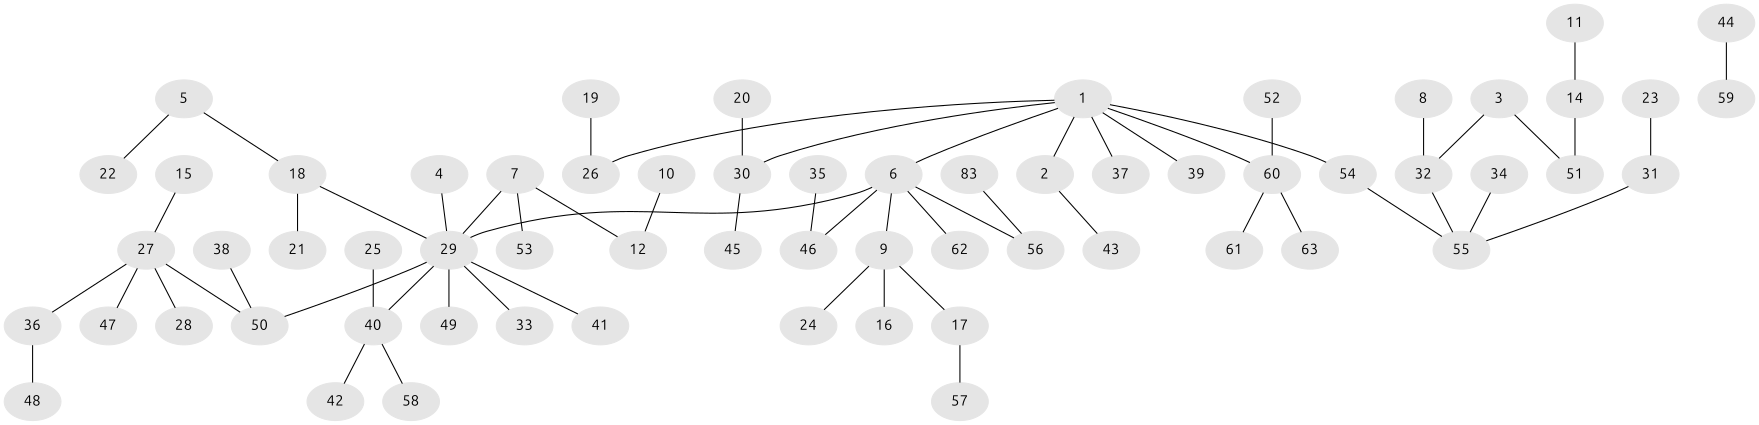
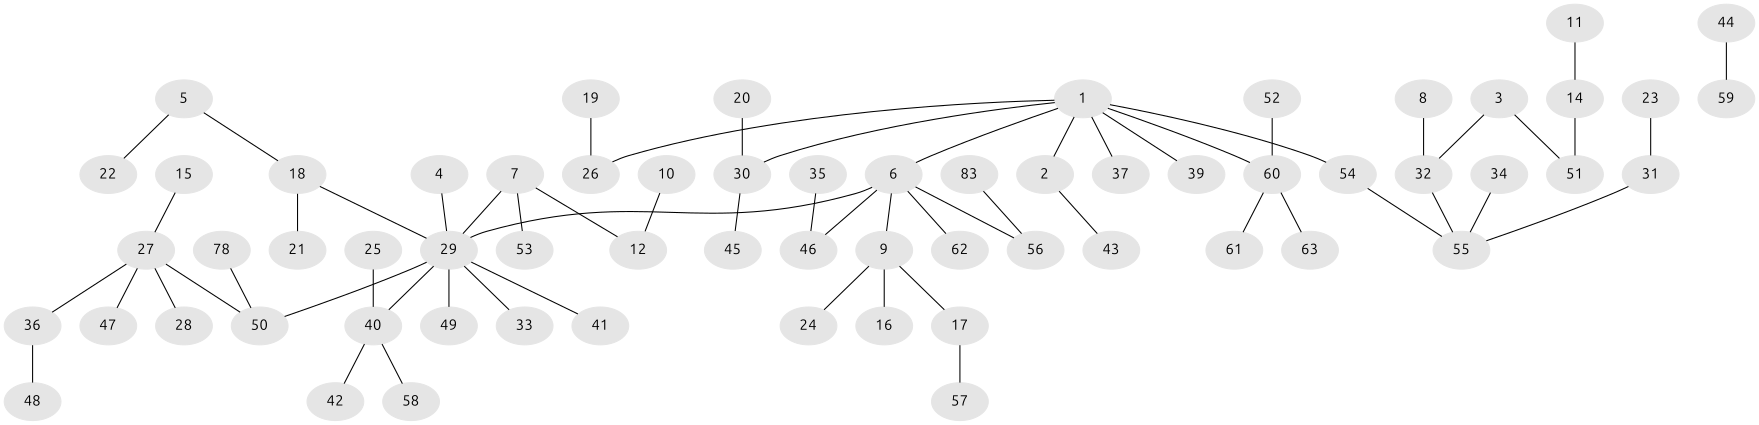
node "38": label "38" -> "78"
